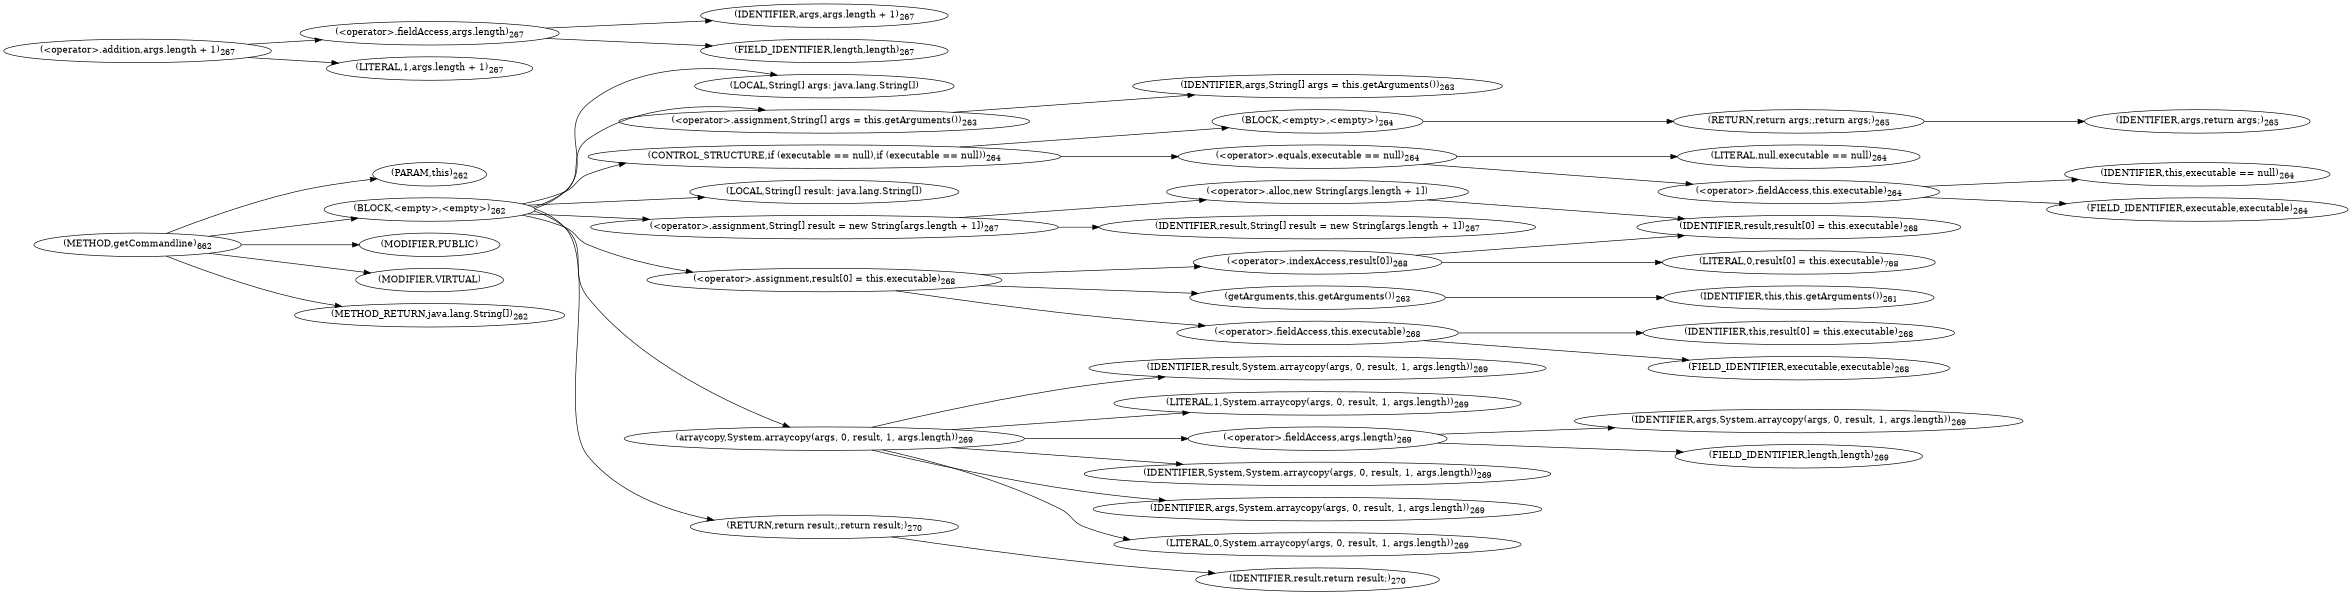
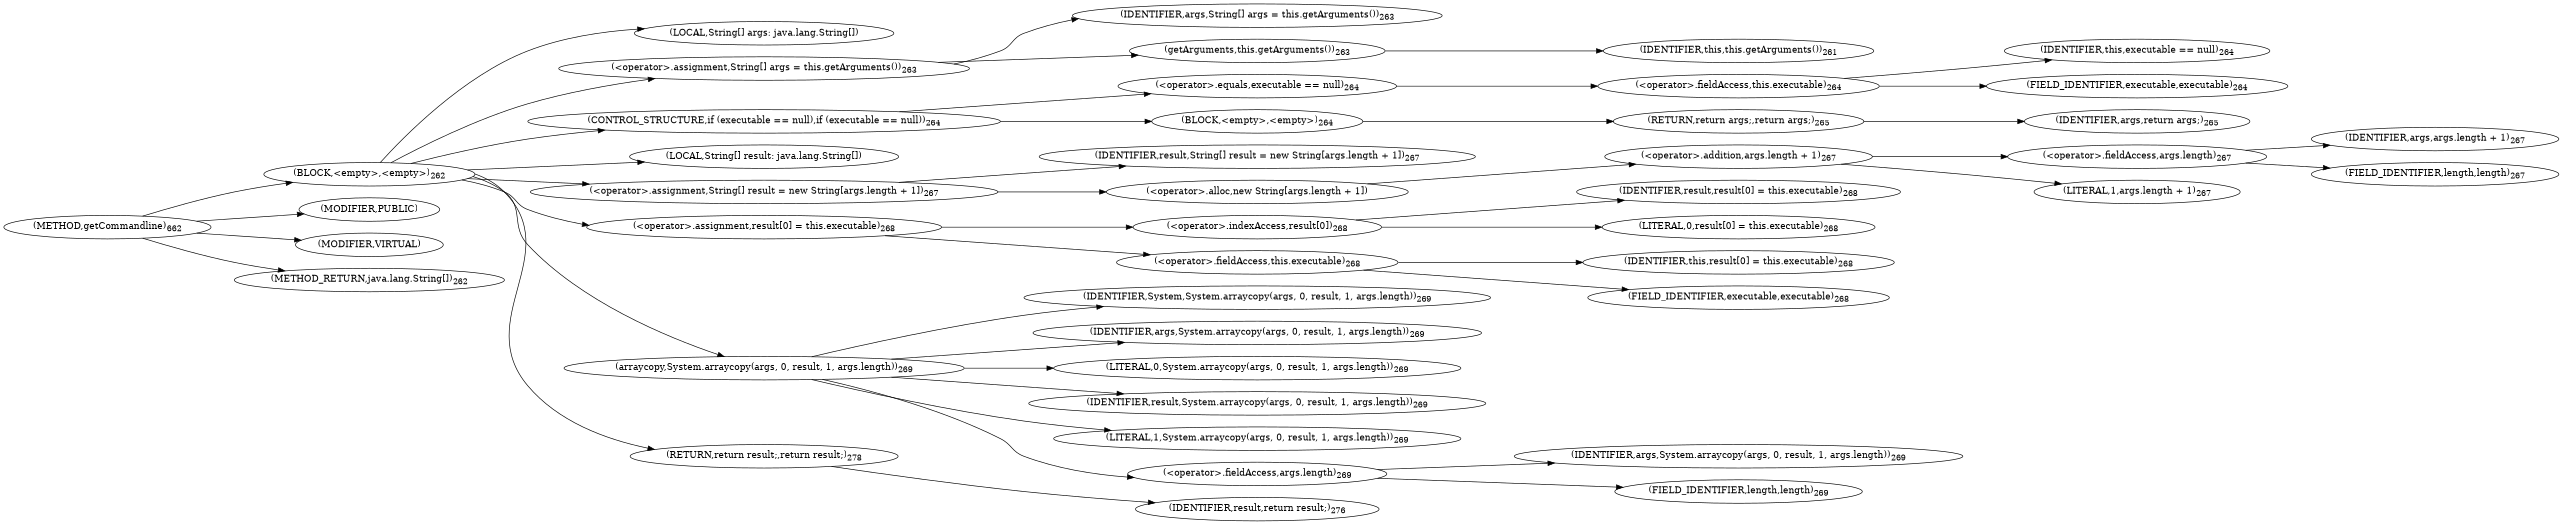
node "(LITERAL,null,executable == null)": removed
node "(PARAM,this)": removed
edge "(<operator>.alloc,new String[args.length + 1])" -> "(IDENTIFIER,result,result[0] = this.executable)": now "(<operator>.alloc,new String[args.length + 1])" -> "(<operator>.addition,args.length + 1)"
node "(LITERAL,0,result[0] = this.executable)": text "768" -> "268"
edge "(<operator>.assignment,result[0] = this.executable)" -> "(getArguments,this.getArguments())": now "(<operator>.assignment,String[] args = this.getArguments())" -> "(getArguments,this.getArguments())"
node "(RETURN,return result;,return result;)": text "270" -> "278"
node "(IDENTIFIER,result,return result;)": text "270" -> "276"
